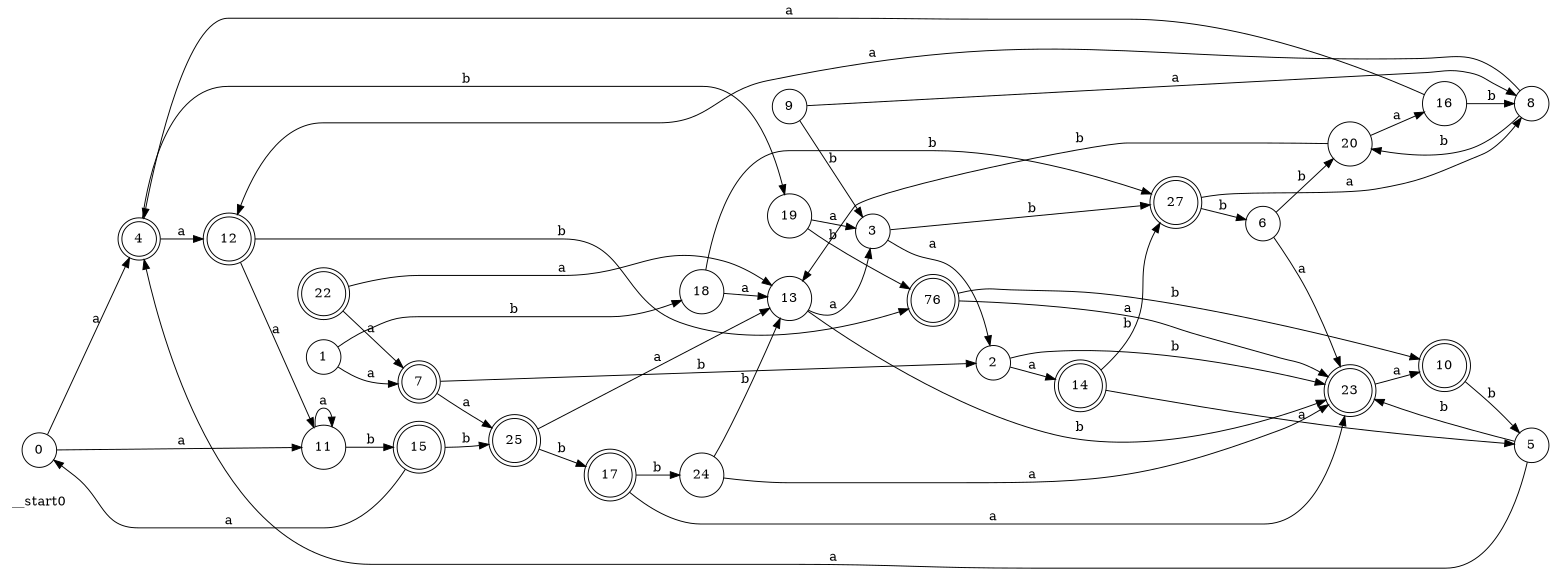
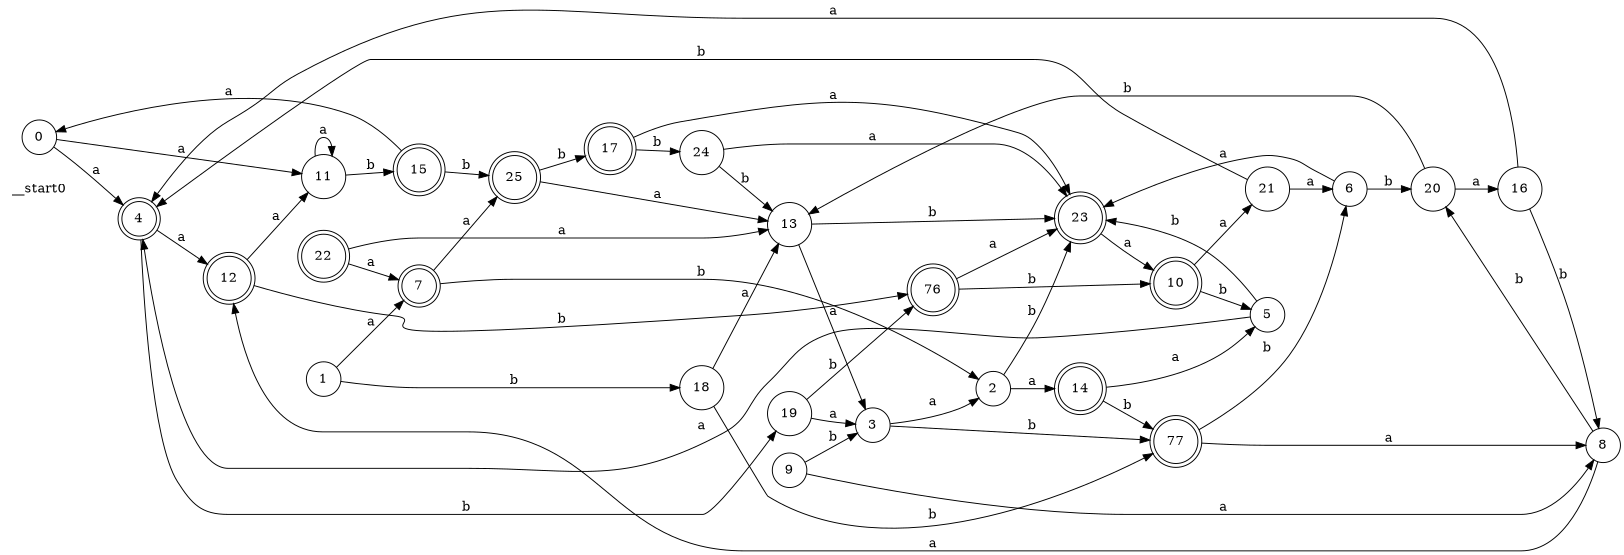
node "21": added
node "27": label "27" -> "77"
